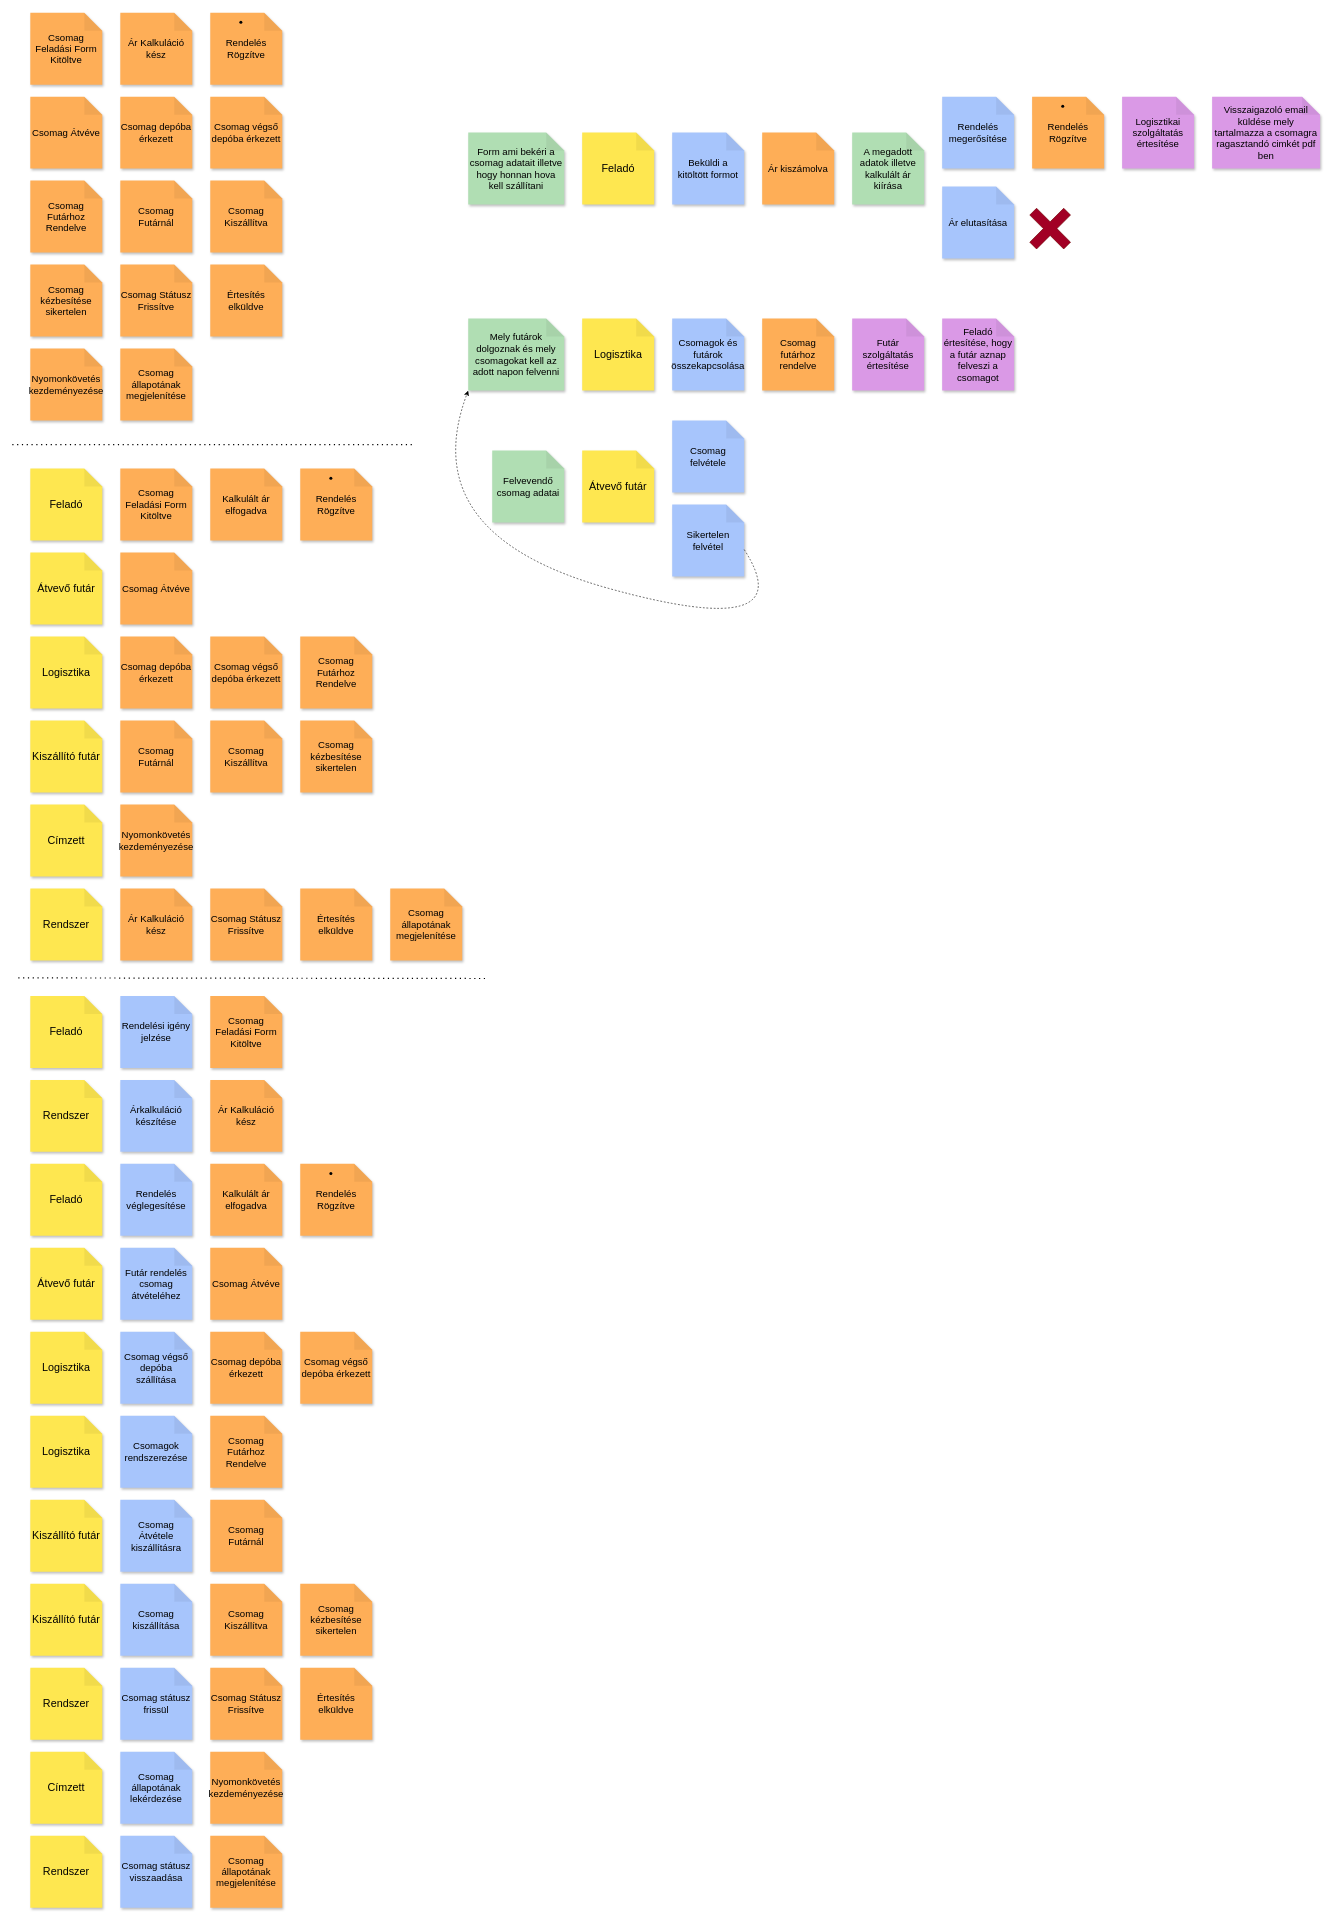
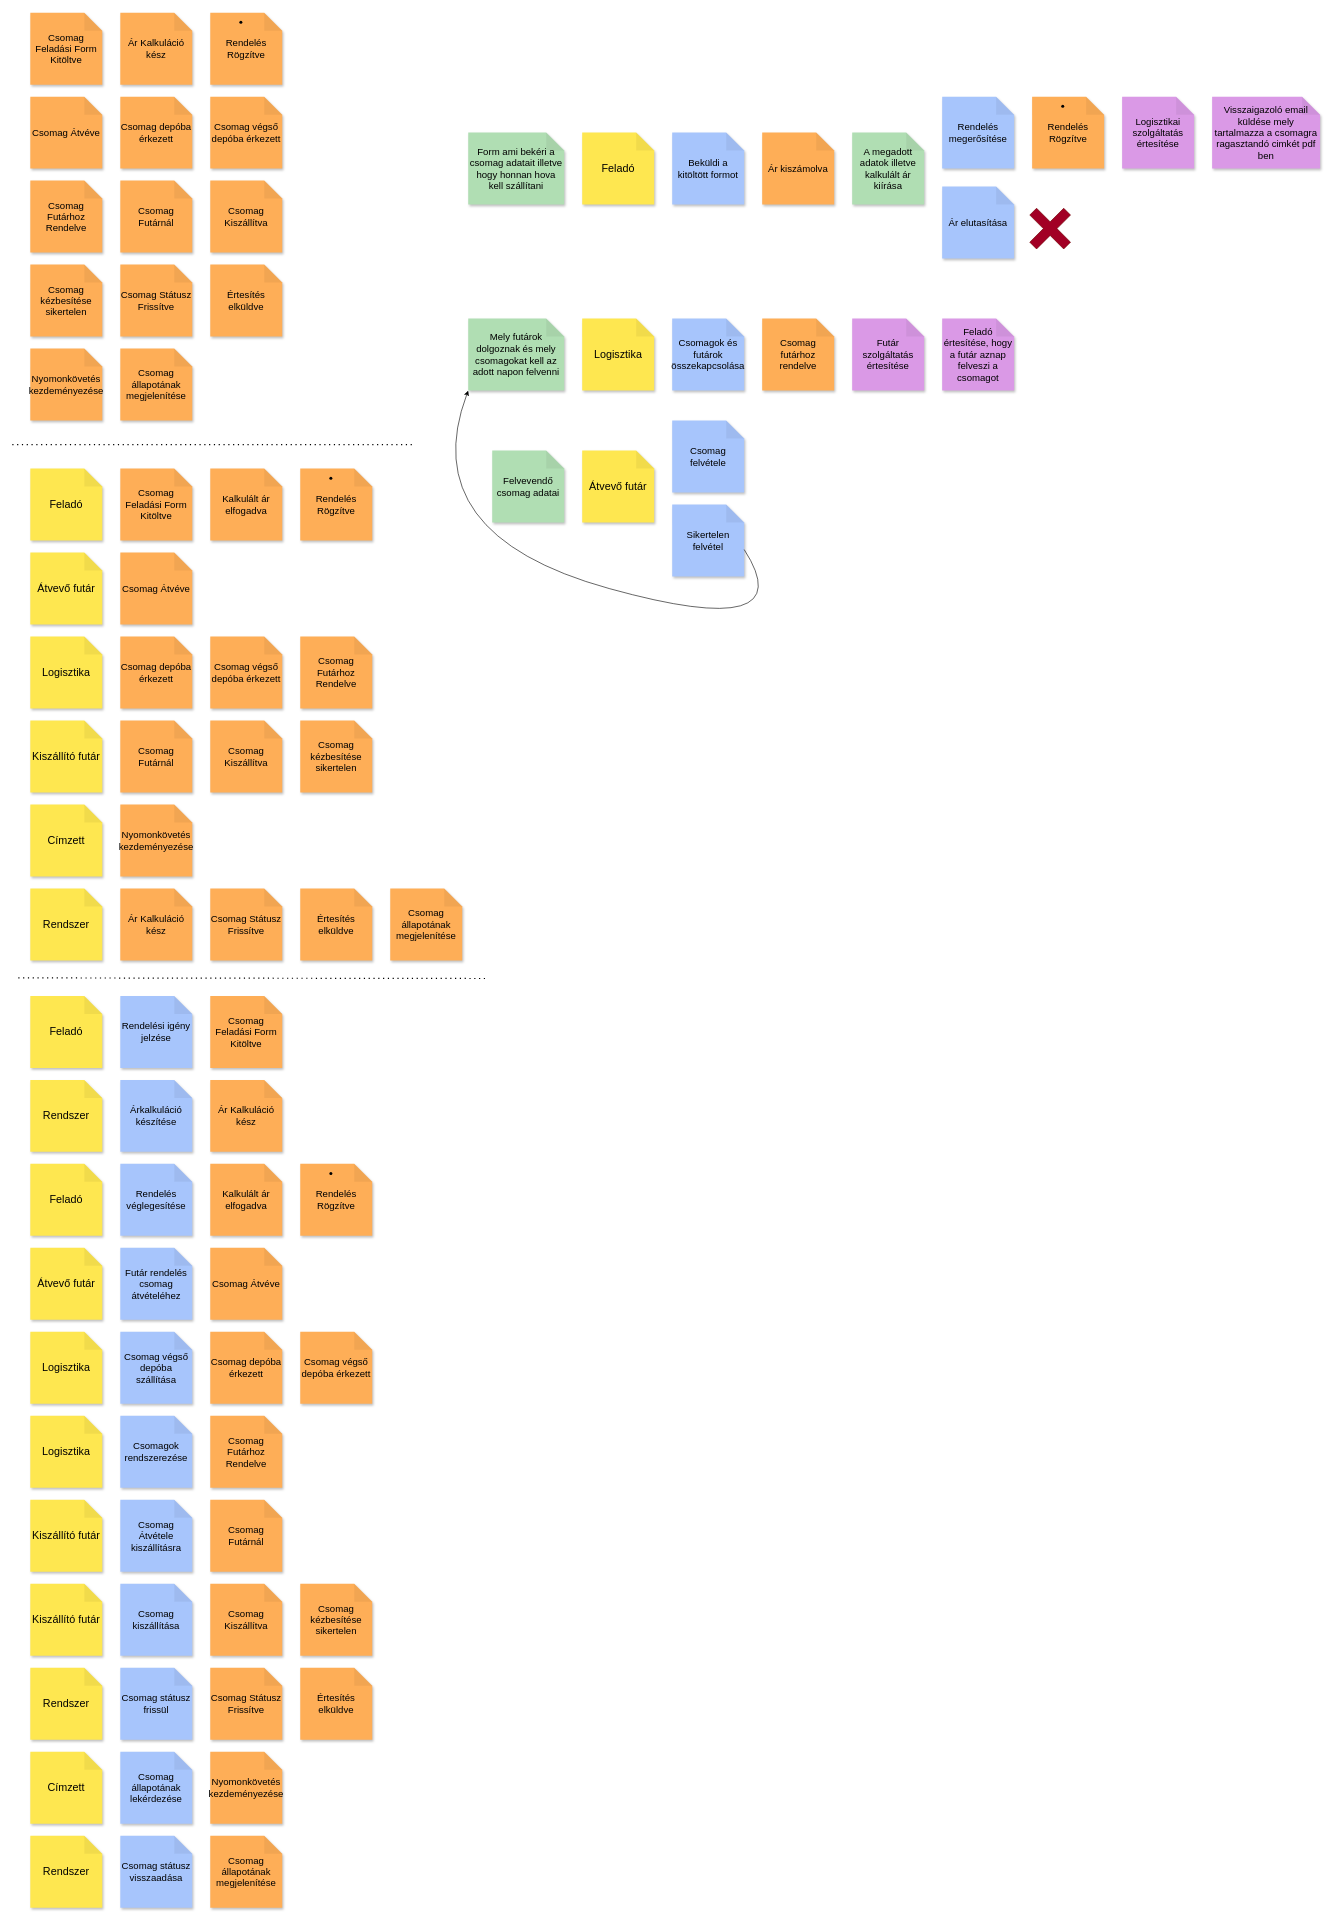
edge "Sikertelen felvétel" -> "Mely futárok dolgoznak és mely csomagokat kell az adott napon felvenni": style dashed -> solid
